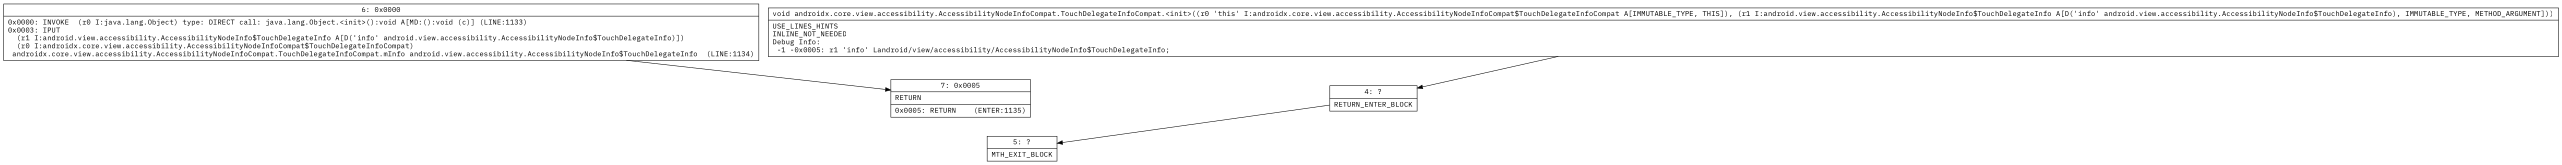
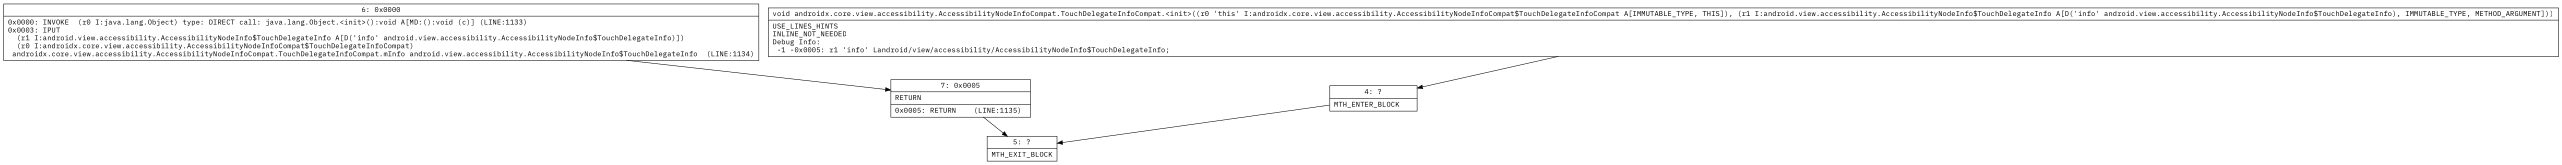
node "4: ?": text "RETURN_ENTER_BLOCK" -> "MTH_ENTER_BLOCK"
node "7: 0x0005": text "0x0005: RETURN    (ENTER:1135)" -> "0x0005: RETURN    (LINE:1135)"
edge "7: 0x0005" -> "5: ?": added
